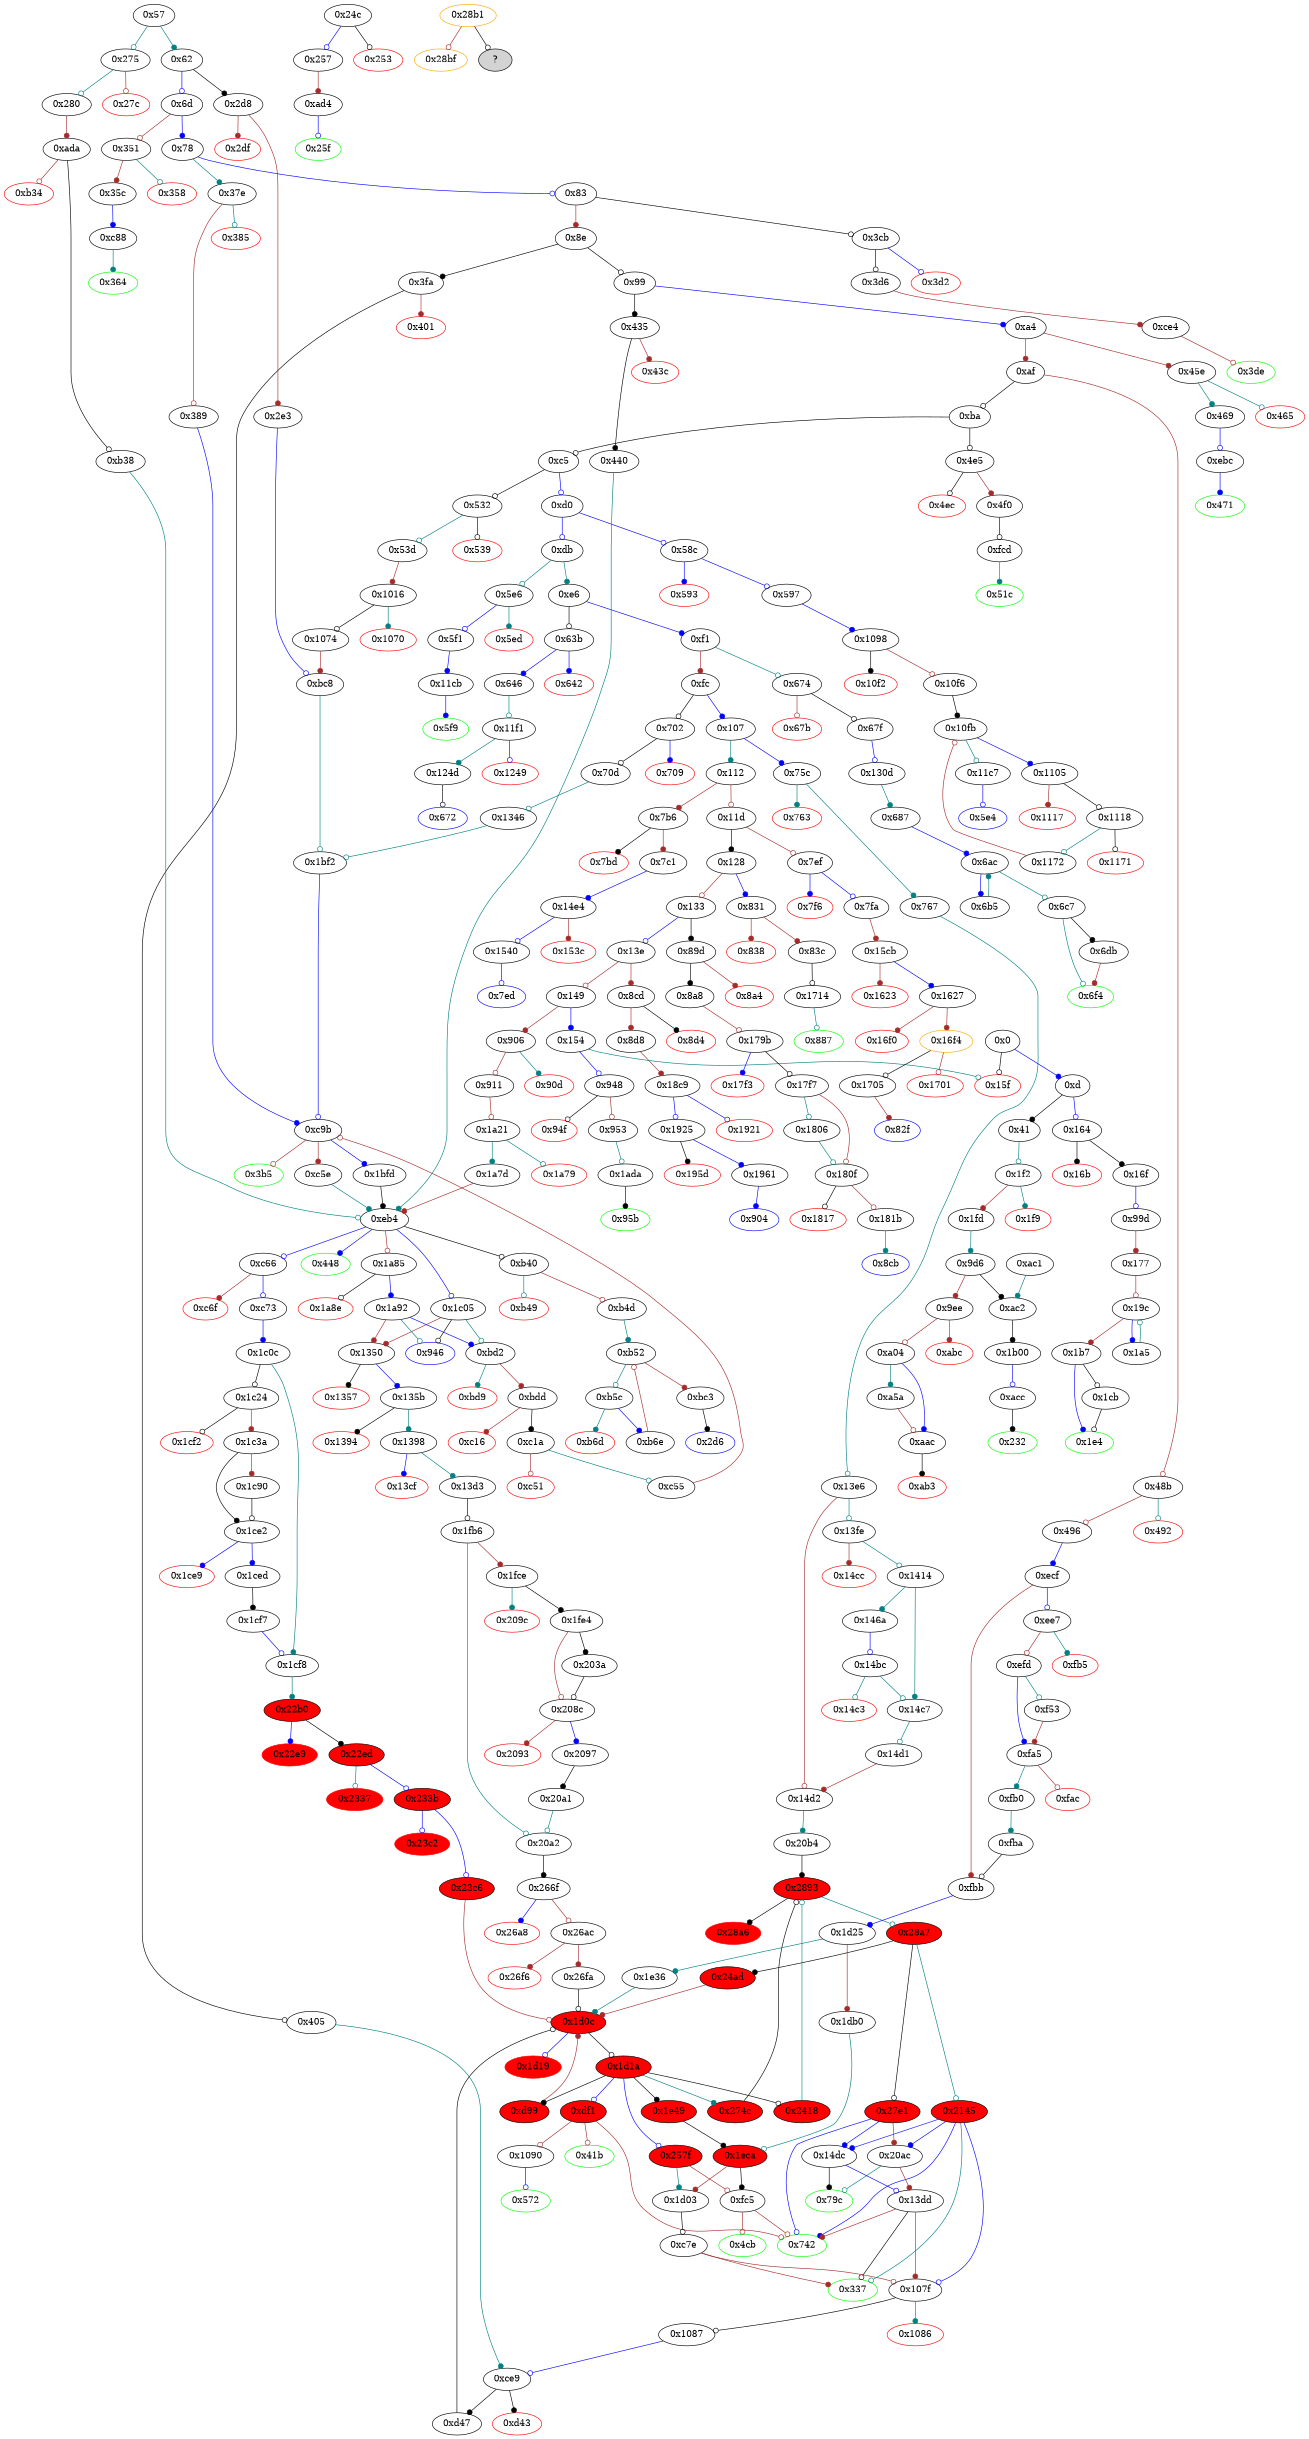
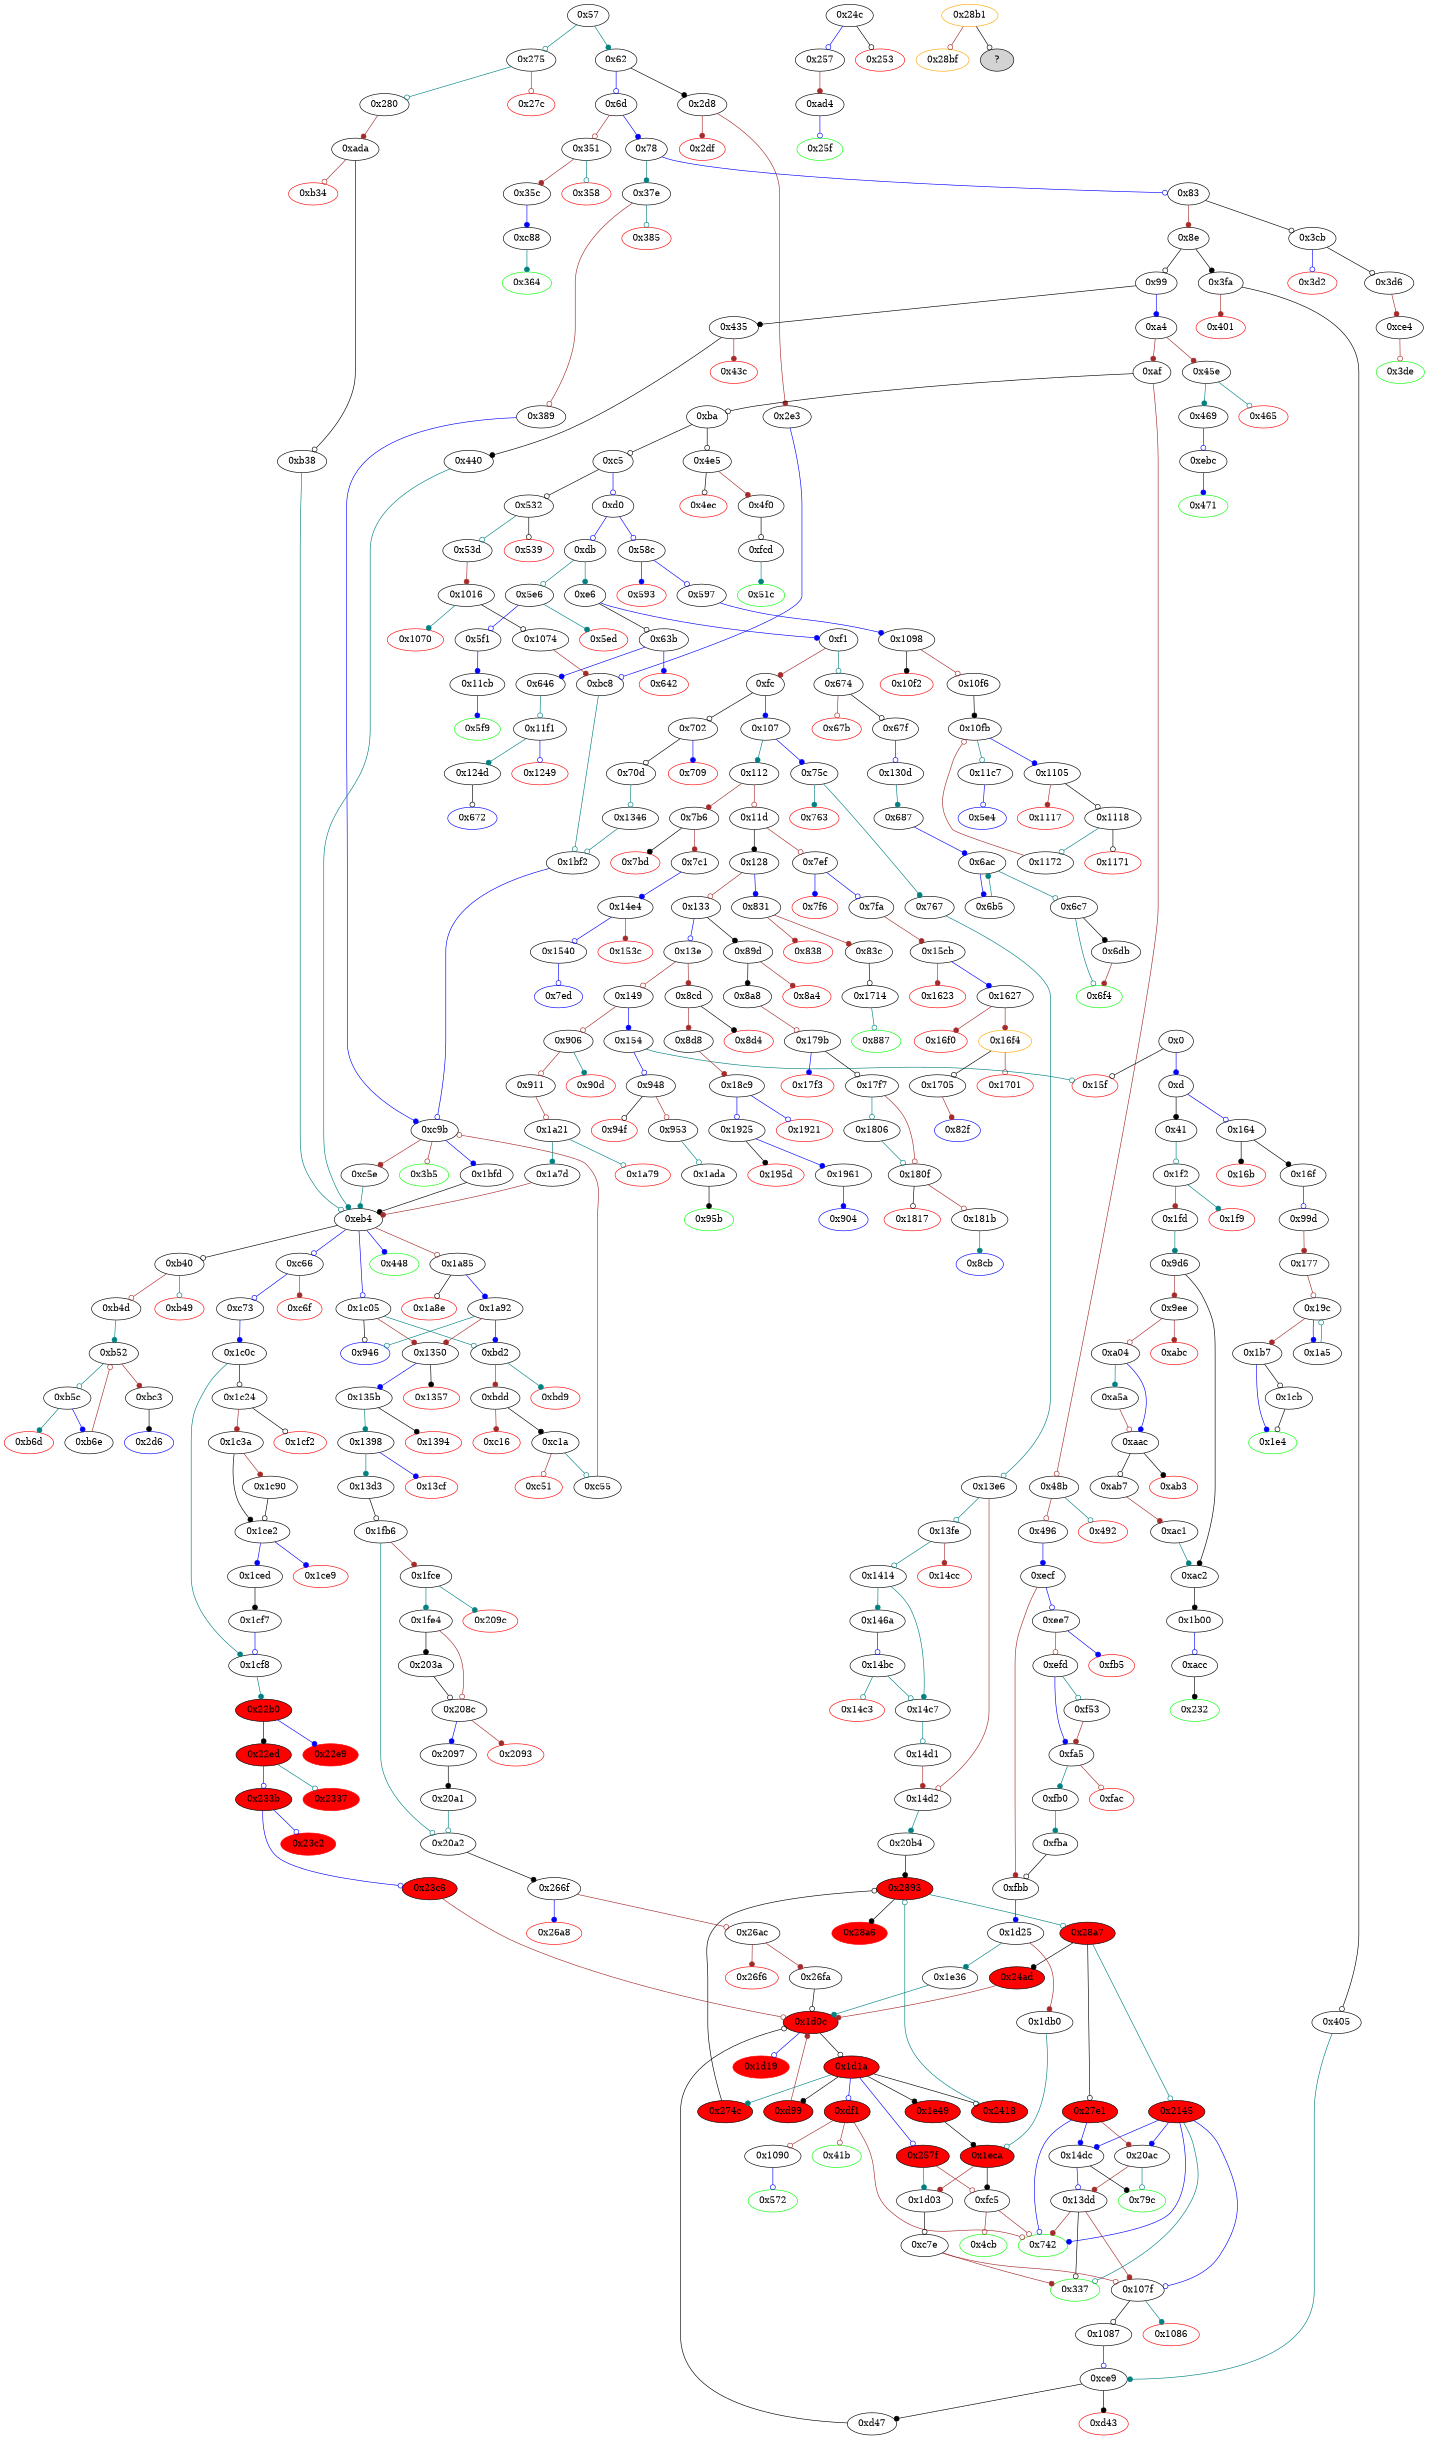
edge "0x149" -> "0x906": arrowhead dot -> odot
node "0xab7": added
edge "0x1fce" -> "0x1fe4": color black -> teal
edge "0xee7" -> "0xfb5": color teal -> blue
